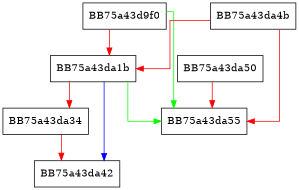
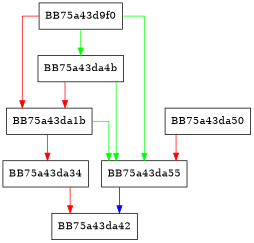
edge "BB75a43d9f0" -> "BB75a43da4b": added
edge "BB75a43da4b" -> "BB75a43da55": color red -> green
edge "BB75a43da1b" -> "BB75a43da42": now "BB75a43da55" -> "BB75a43da42"
